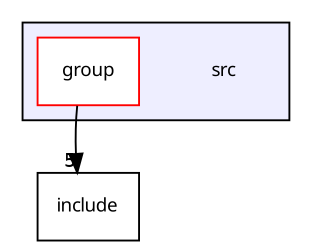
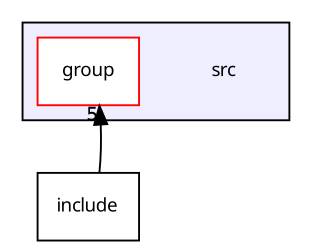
edge "group" -> "include": reversed
